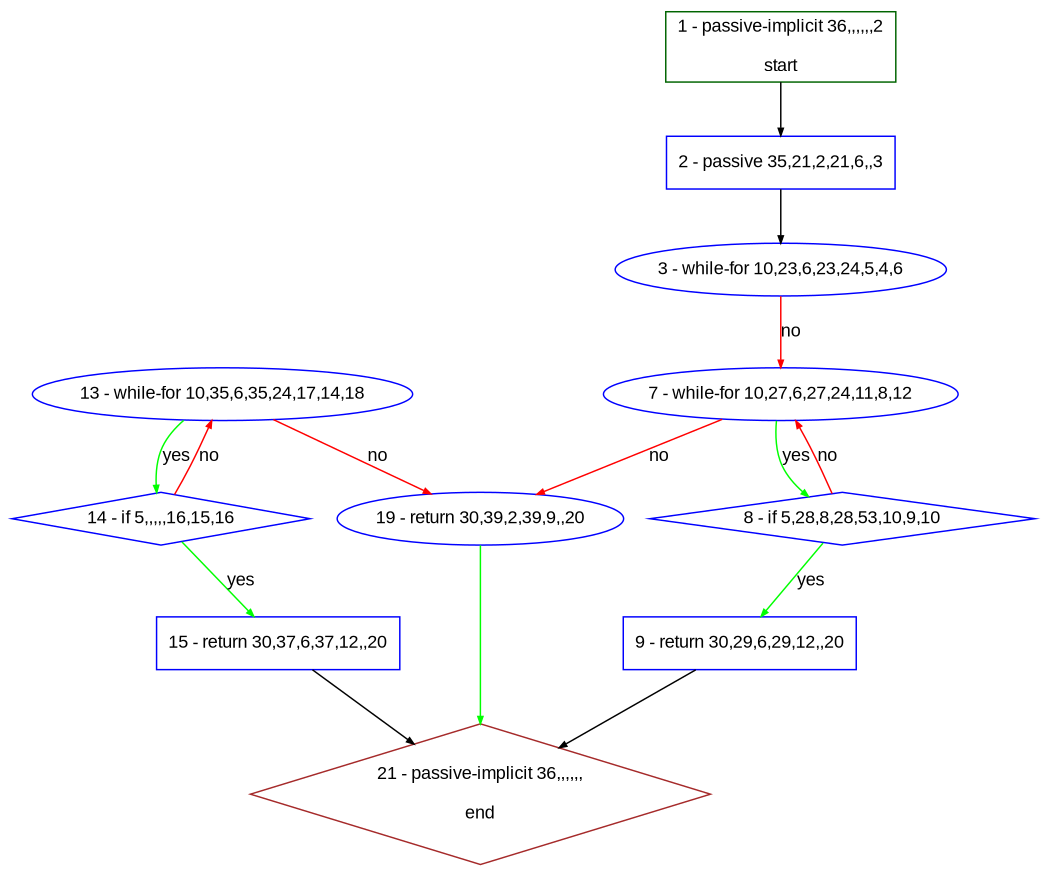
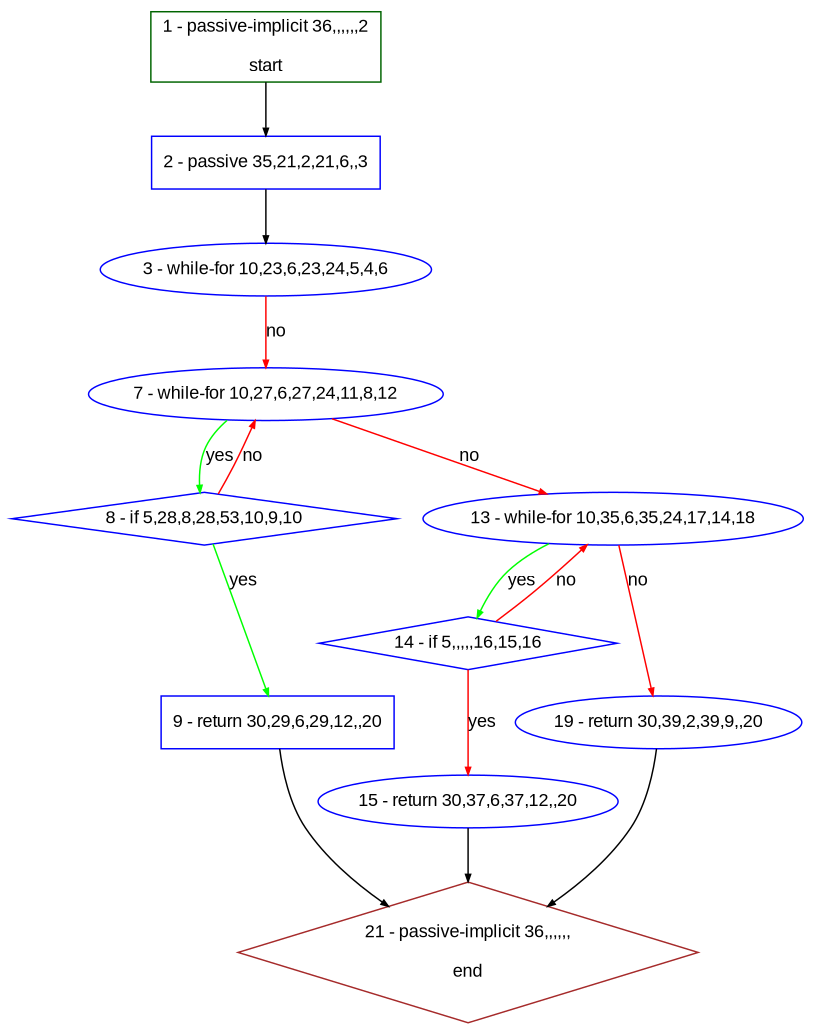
edge "7 - while-for 10,27,6,27,24,11,8,12" -> "19 - return 30,39,2,39,9,,20": now "7 - while-for 10,27,6,27,24,11,8,12" -> "13 - while-for 10,35,6,35,24,17,14,18"
edge "14 - if 5,,,,,16,15,16" -> "15 - return 30,37,6,37,12,,20": color #00ff00 -> #ff0000
edge "19 - return 30,39,2,39,9,,20" -> "21 - passive-implicit 36,,,,,, end": color #00ff00 -> #000000
node "15 - return 30,37,6,37,12,,20": shape box -> ellipse
